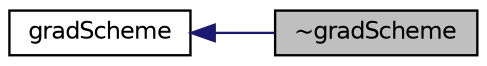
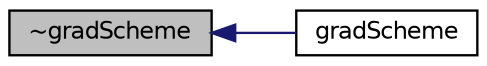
edge "~gradScheme" -> "gradScheme": reversed
